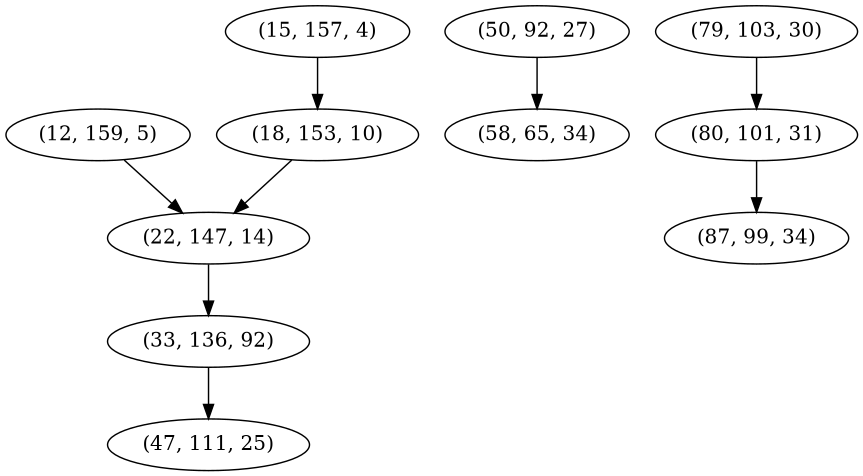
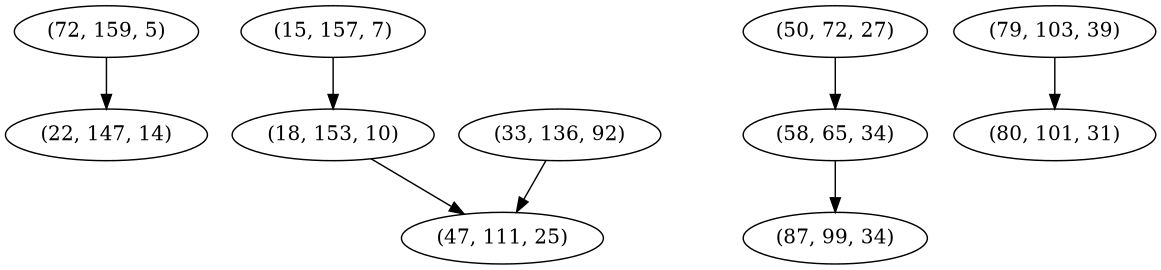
node "(15, 157, 4)": label "(15, 157, 4)" -> "(15, 157, 7)"
node "(50, 92, 27)": label "(50, 92, 27)" -> "(50, 72, 27)"
node "(79, 103, 30)": label "(79, 103, 30)" -> "(79, 103, 39)"
node "(12, 159, 5)": label "(12, 159, 5)" -> "(72, 159, 5)"
edge "(80, 101, 31)" -> "(87, 99, 34)": now "(58, 65, 34)" -> "(87, 99, 34)"
edge "(18, 153, 10)" -> "(22, 147, 14)": now "(18, 153, 10)" -> "(47, 111, 25)"
edge "(22, 147, 14)" -> "(33, 136, 92)": removed
